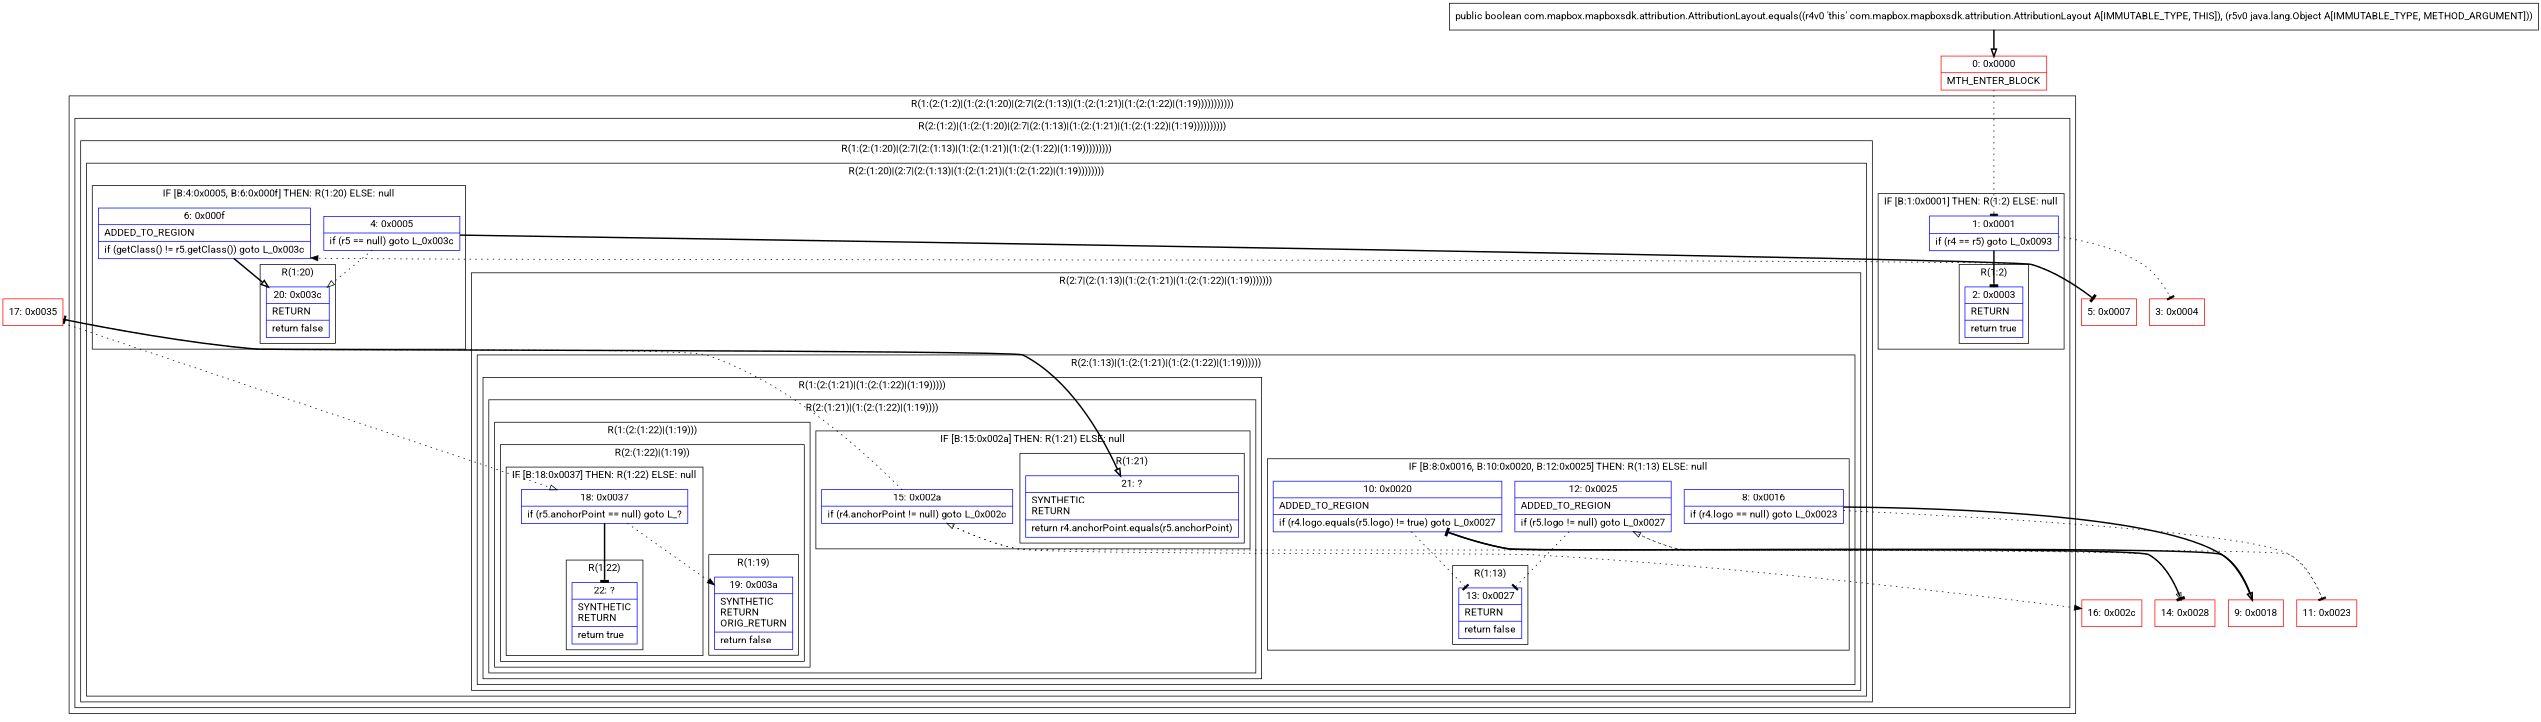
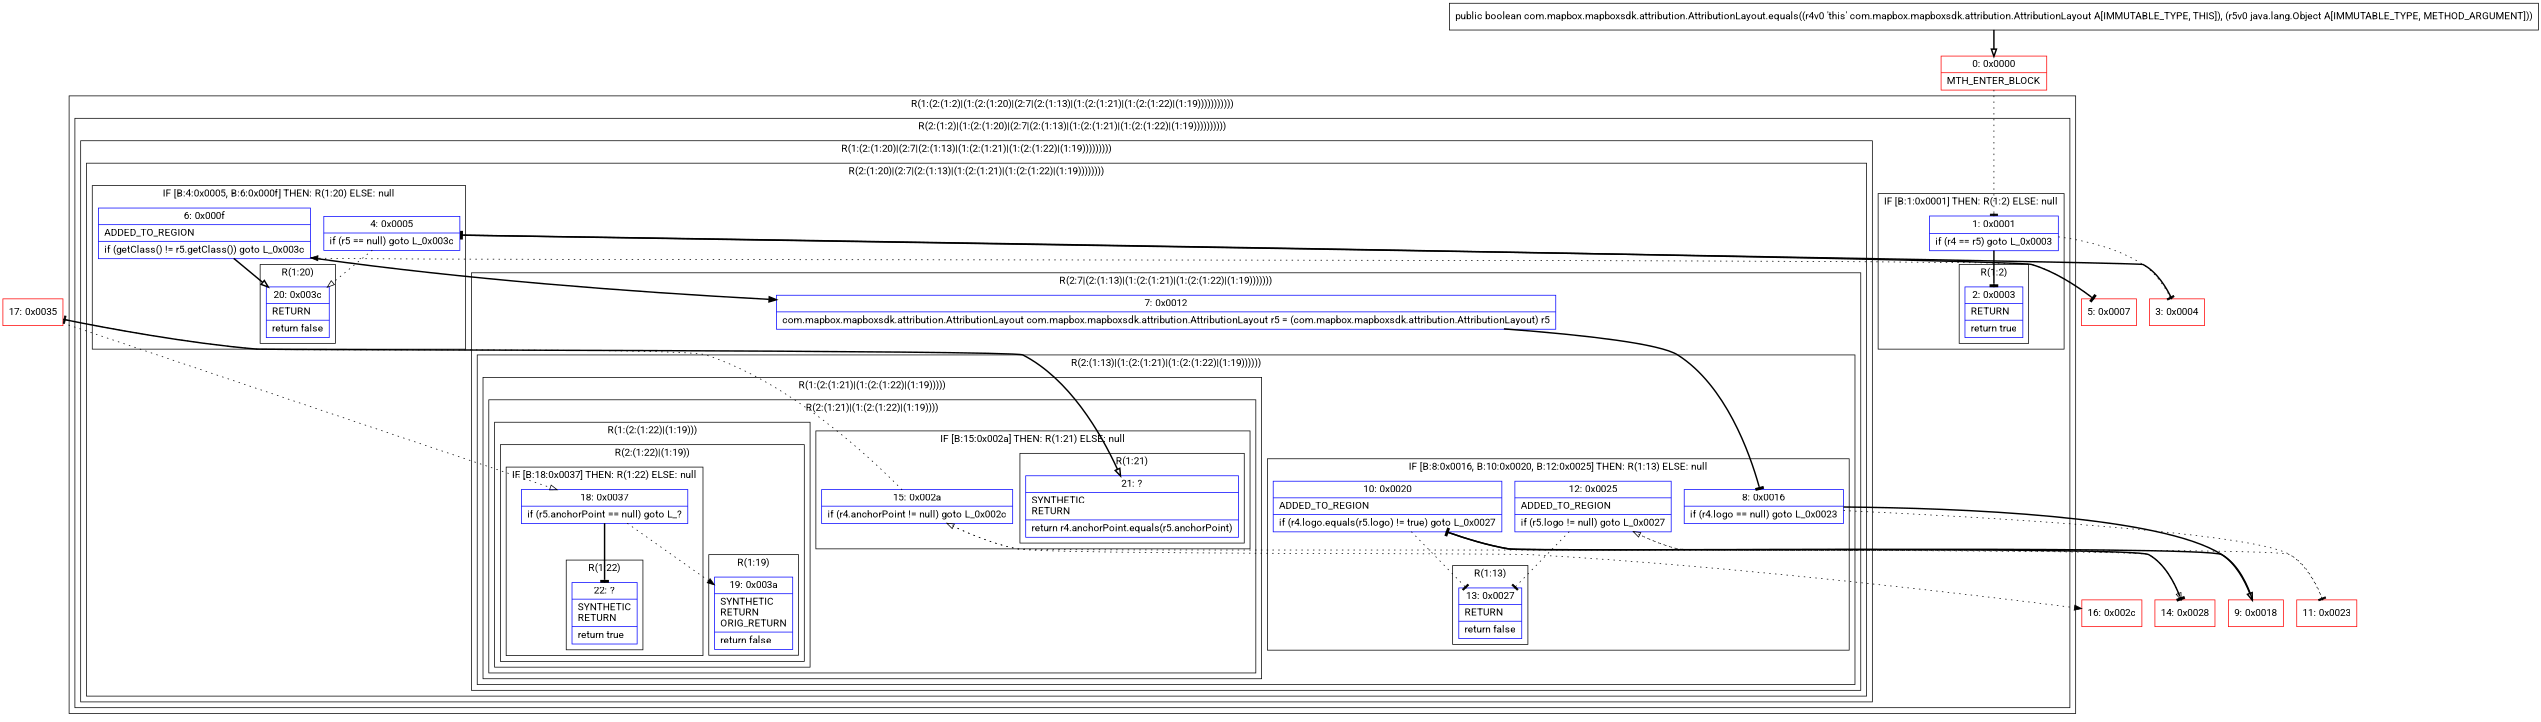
node "1: 0x0001": text "if (r4 == r5) goto L_0x0093" -> "if (r4 == r5) goto L_0x0003"
edge "3: 0x0004" -> "4: 0x0005": added
node "7: 0x0012": added
